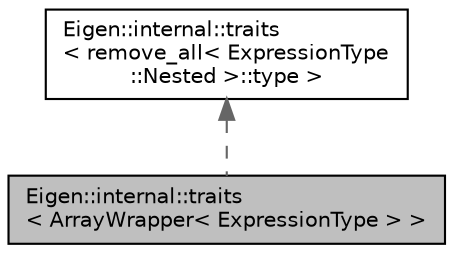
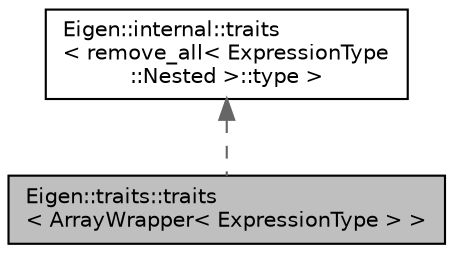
node "Eigen::internal::traits < ArrayWrapper< ExpressionType > >": label "Eigen::internal::traits < ArrayWrapper< ExpressionType > >" -> "Eigen::traits::traits < ArrayWrapper< ExpressionType > >"
